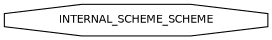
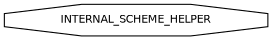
node "INTERNAL_SCHEME_SCHEME": label "INTERNAL_SCHEME_SCHEME" -> "INTERNAL_SCHEME_HELPER"
